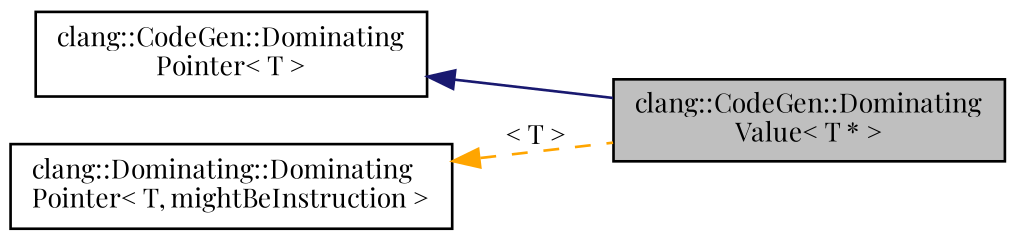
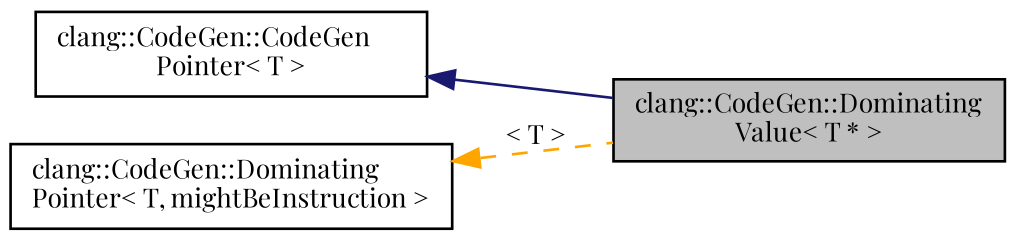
node "clang::CodeGen::Dominating Pointer< T >": label "clang::CodeGen::Dominating Pointer< T >" -> "clang::CodeGen::CodeGen Pointer< T >"
node "clang::Dominating::Dominating Pointer< T, mightBeInstruction >": label "clang::Dominating::Dominating Pointer< T, mightBeInstruction >" -> "clang::CodeGen::Dominating Pointer< T, mightBeInstruction >"
